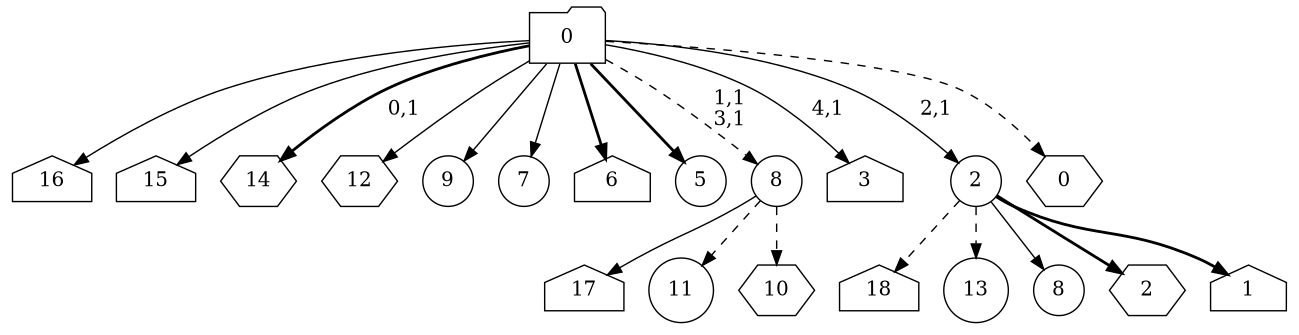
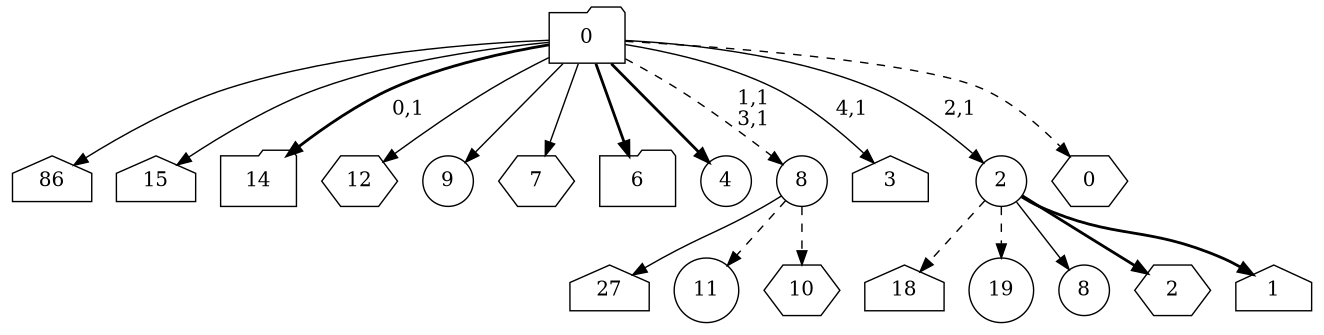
node "16": label "16" -> "86"
node "14": shape hexagon -> folder
node "7": shape circle -> hexagon
node "6": shape house -> folder
node "5": label "5" -> "4"
node "17": label "17" -> "27"
node "13": label "13" -> "19"
